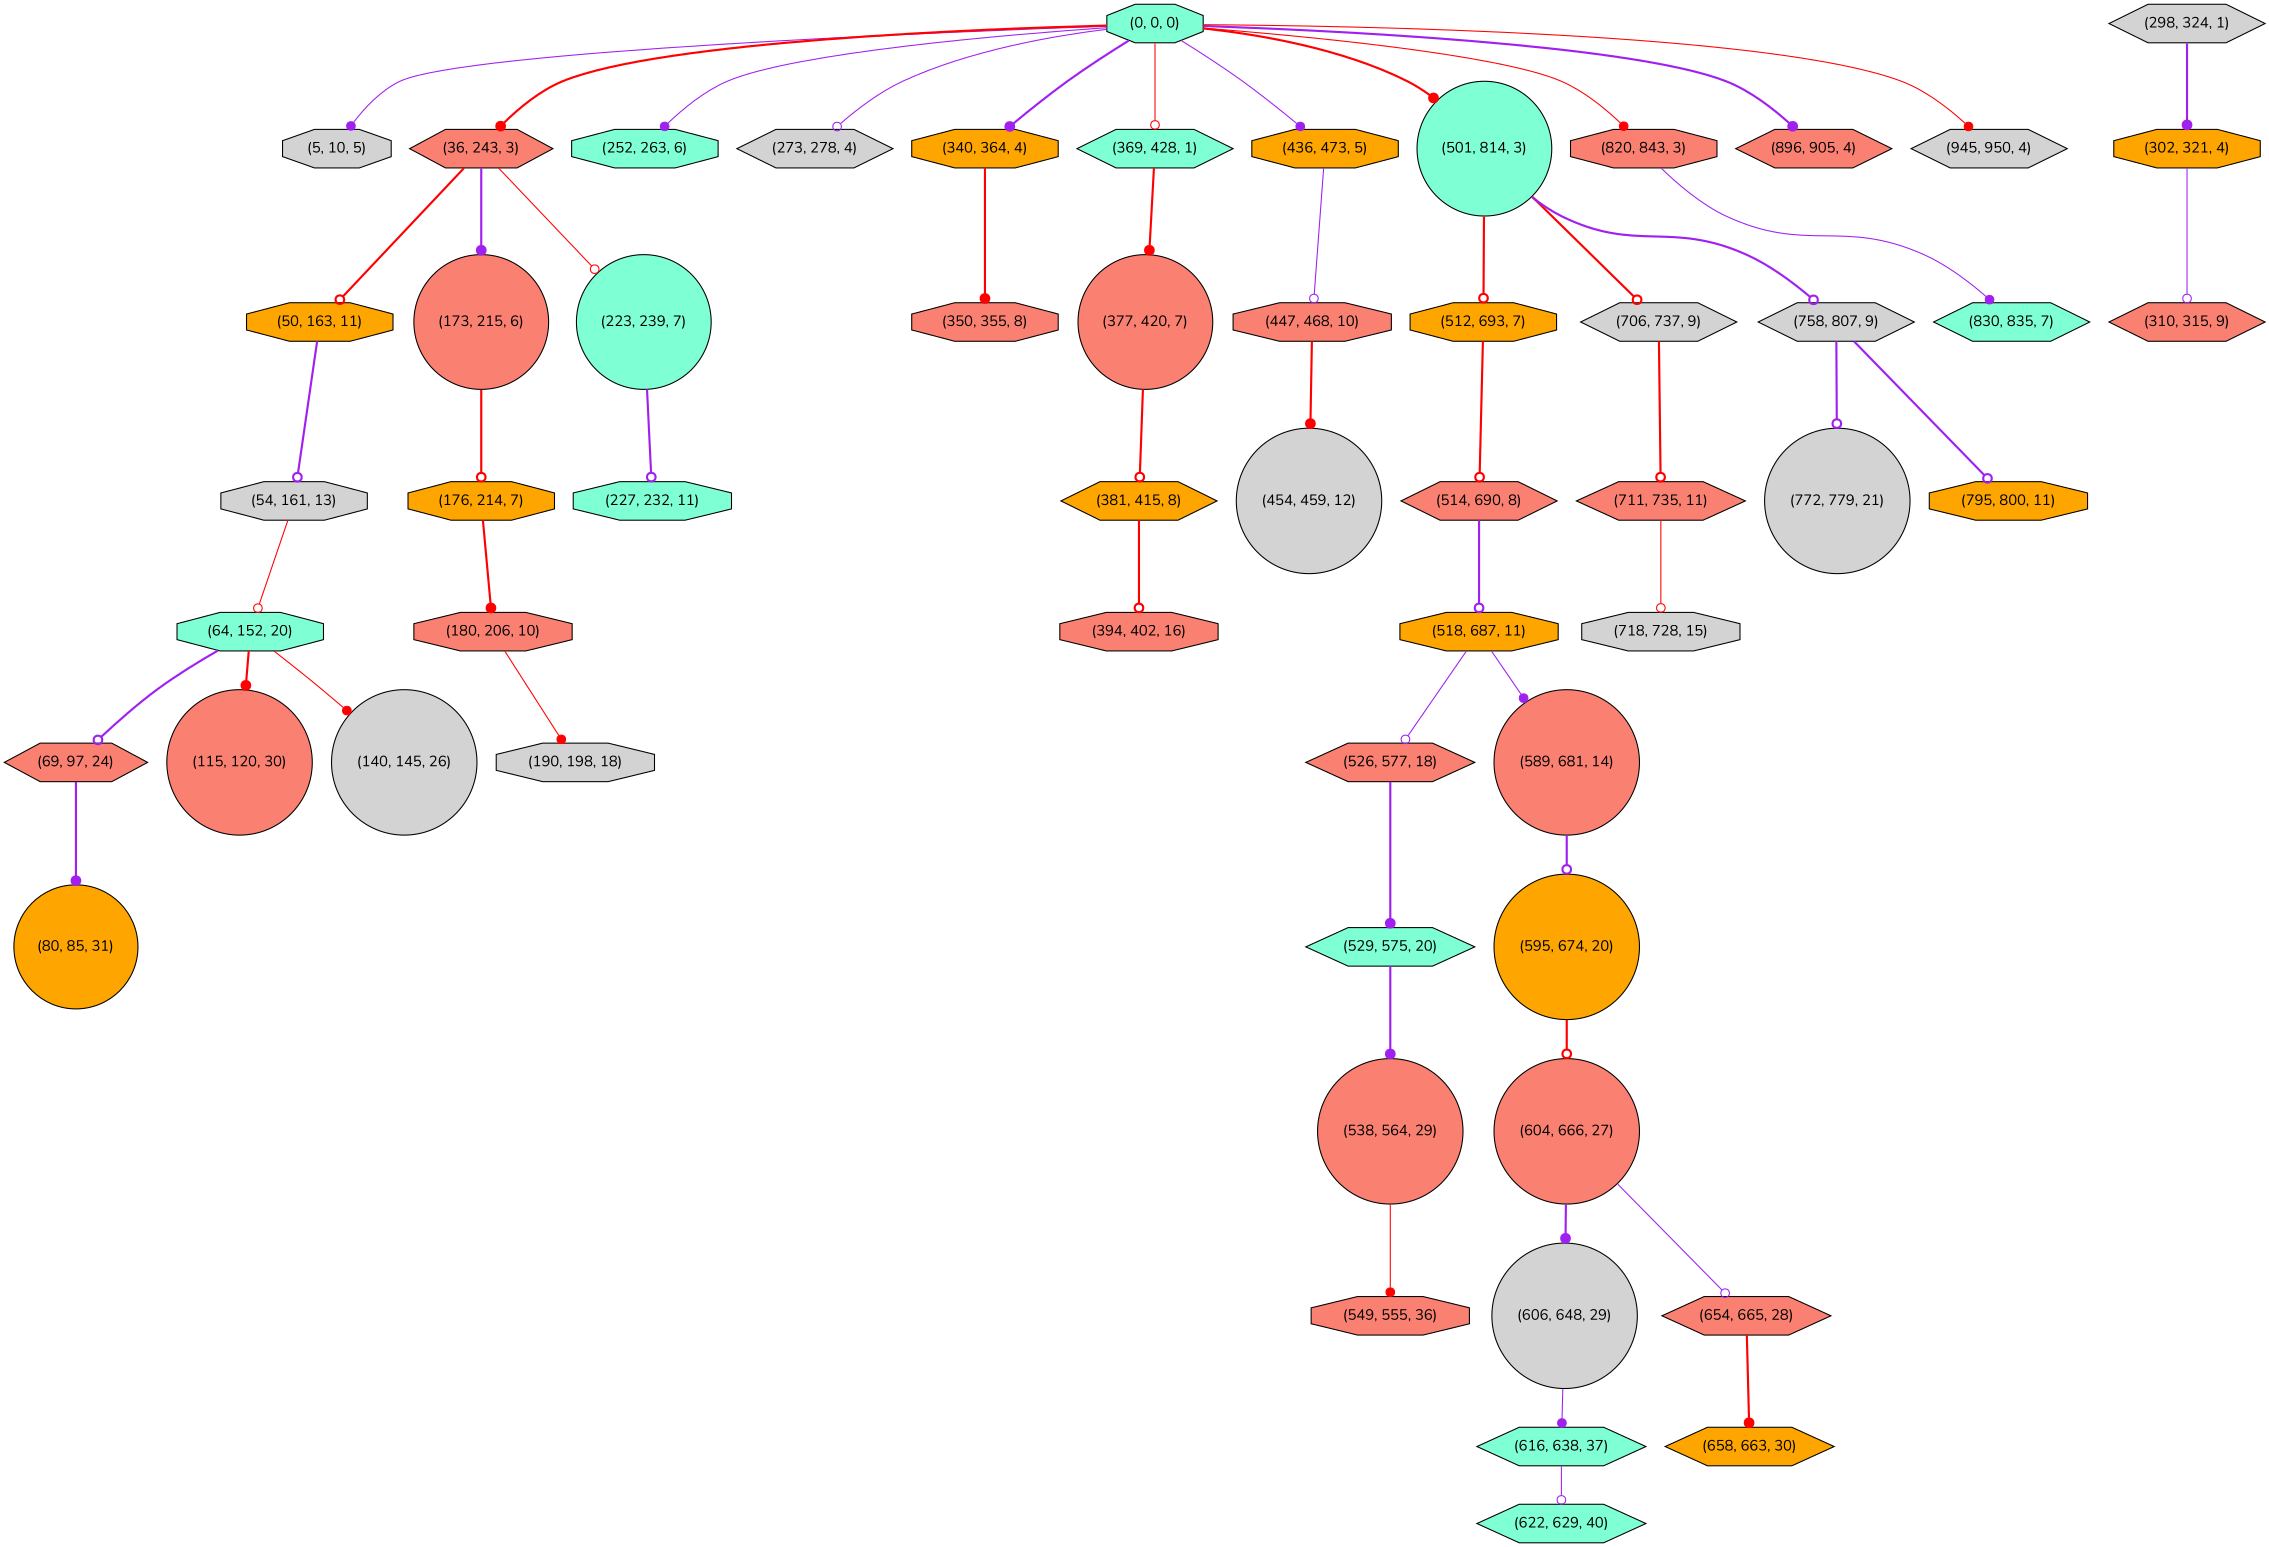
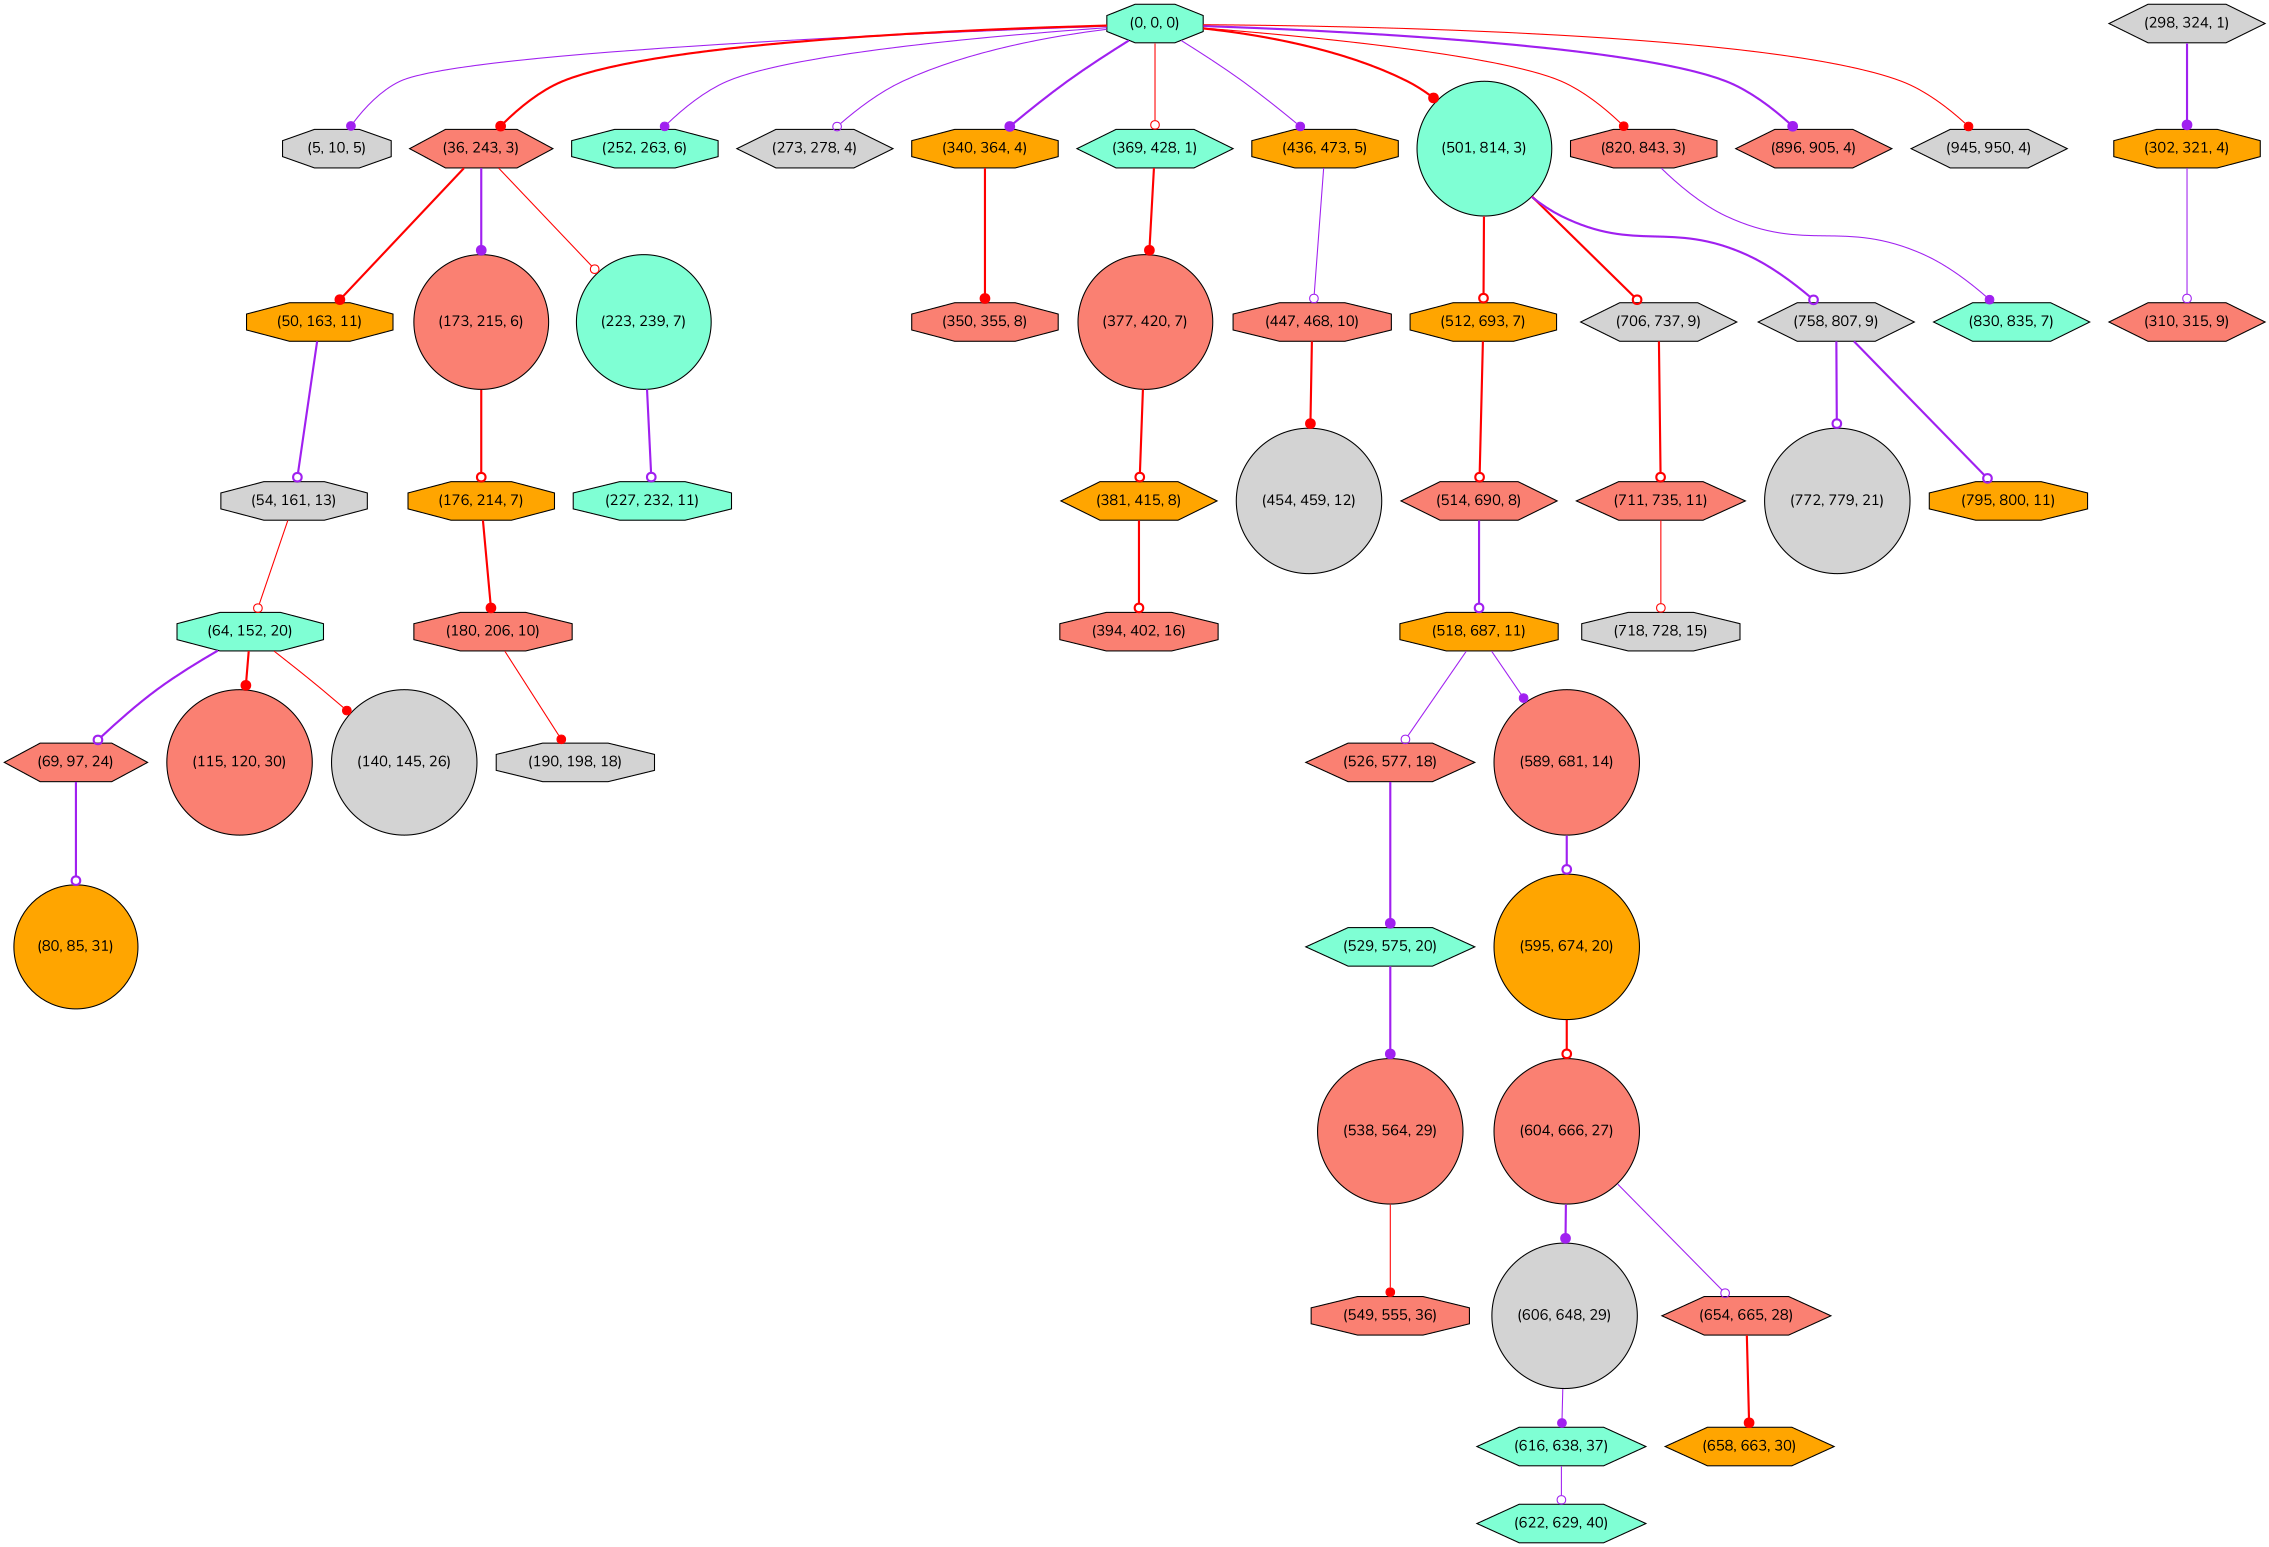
edge "(36, 243, 3)" -> "(50, 163, 11)": arrowhead odot -> dot
edge "(69, 97, 24)" -> "(80, 85, 31)": arrowhead dot -> odot
